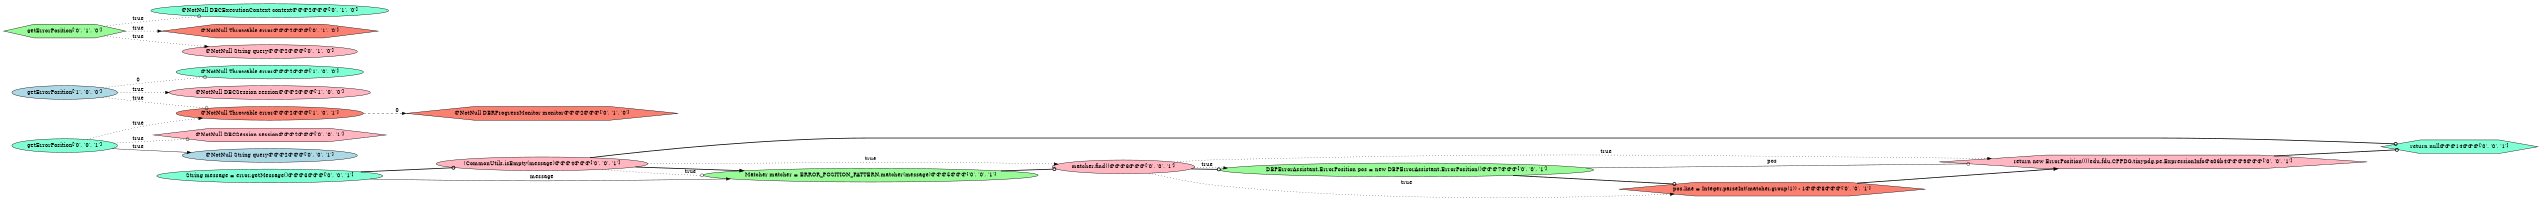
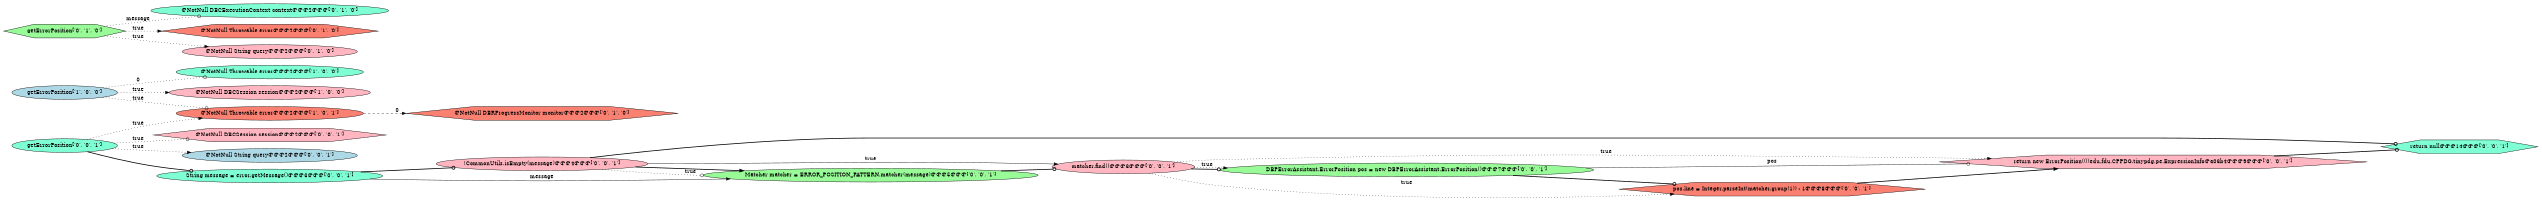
edge "getErrorPosition['0', '1', '0']" -> "@NotNull DBCExecutionContext context@@@2@@@['0', '1', '0']": label "true" -> "message"
edge "getErrorPosition['0', '0', '1']" -> "@NotNull String query@@@2@@@['0', '0', '1']": style solid -> dotted
edge "!CommonUtils.isEmpty(message)@@@4@@@['0', '0', '1']" -> "matcher.find()@@@6@@@['0', '0', '1']": style dotted -> solid
edge "getErrorPosition['0', '0', '1']" -> "String message = error.getMessage()@@@3@@@['0', '0', '1']": added
